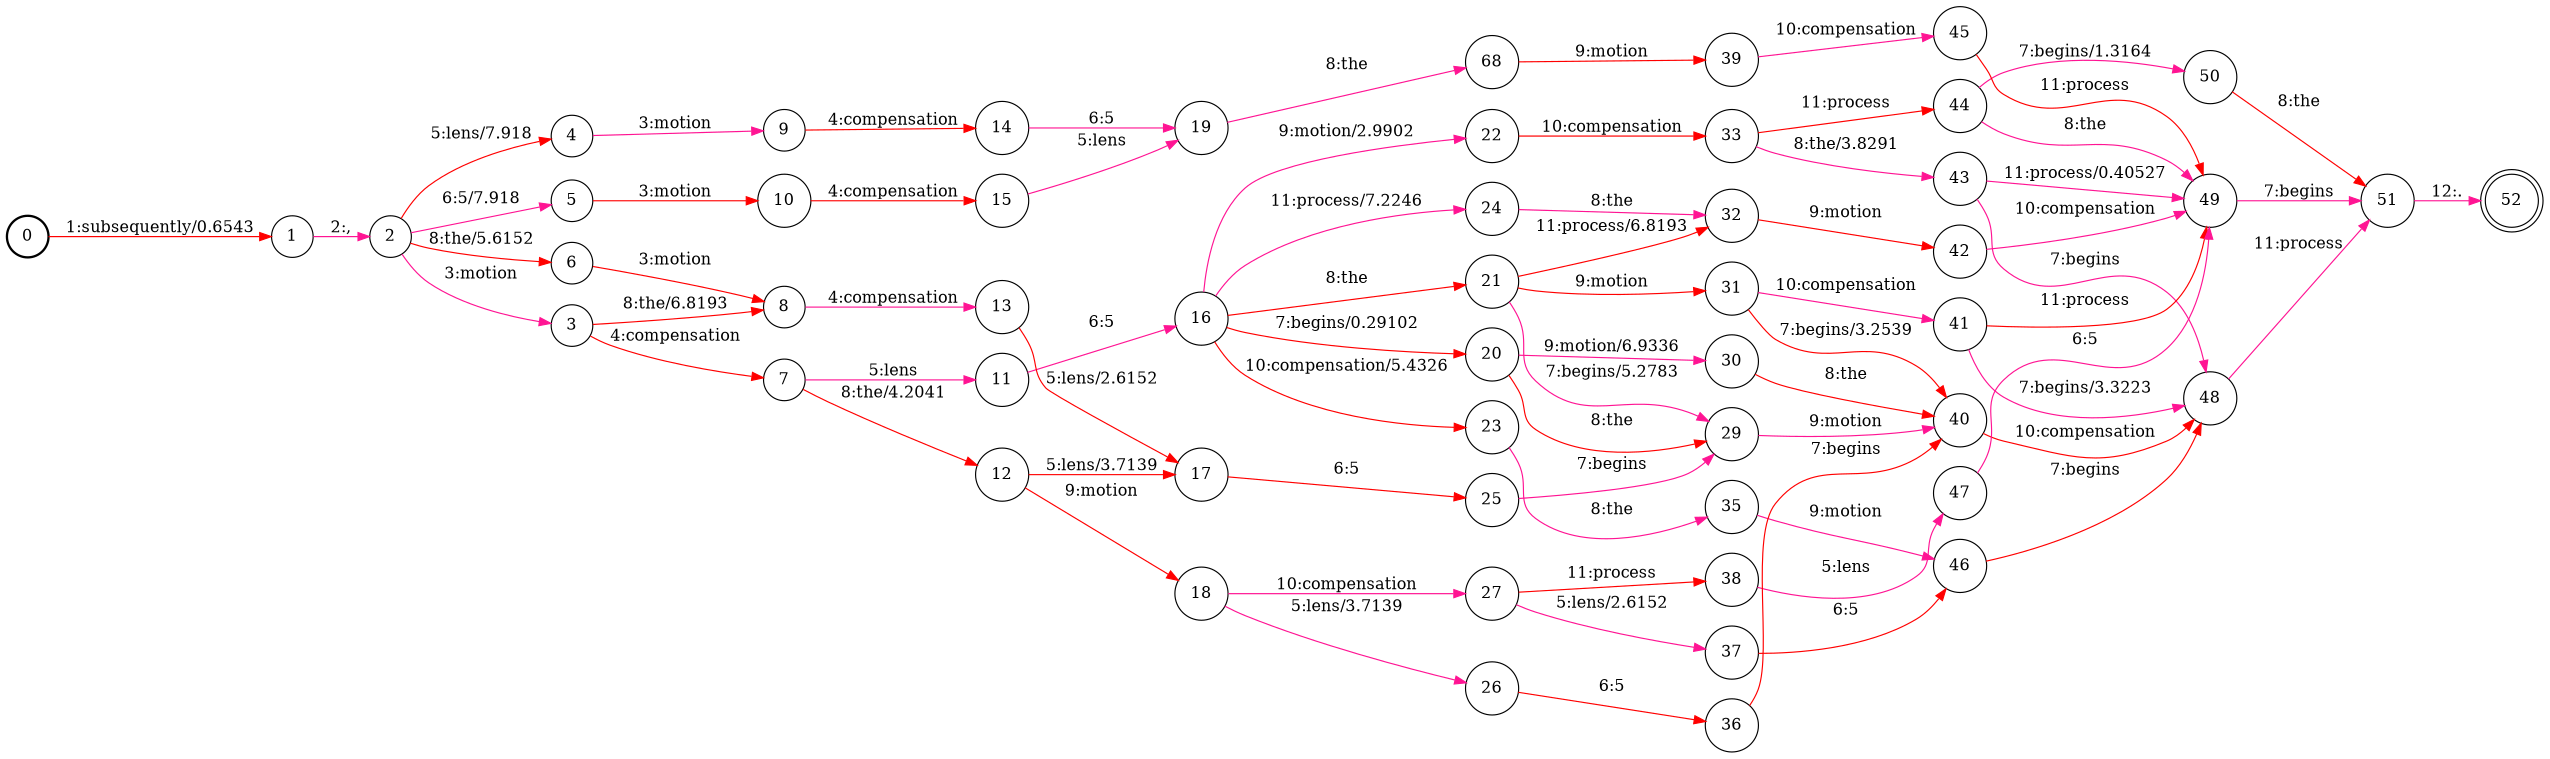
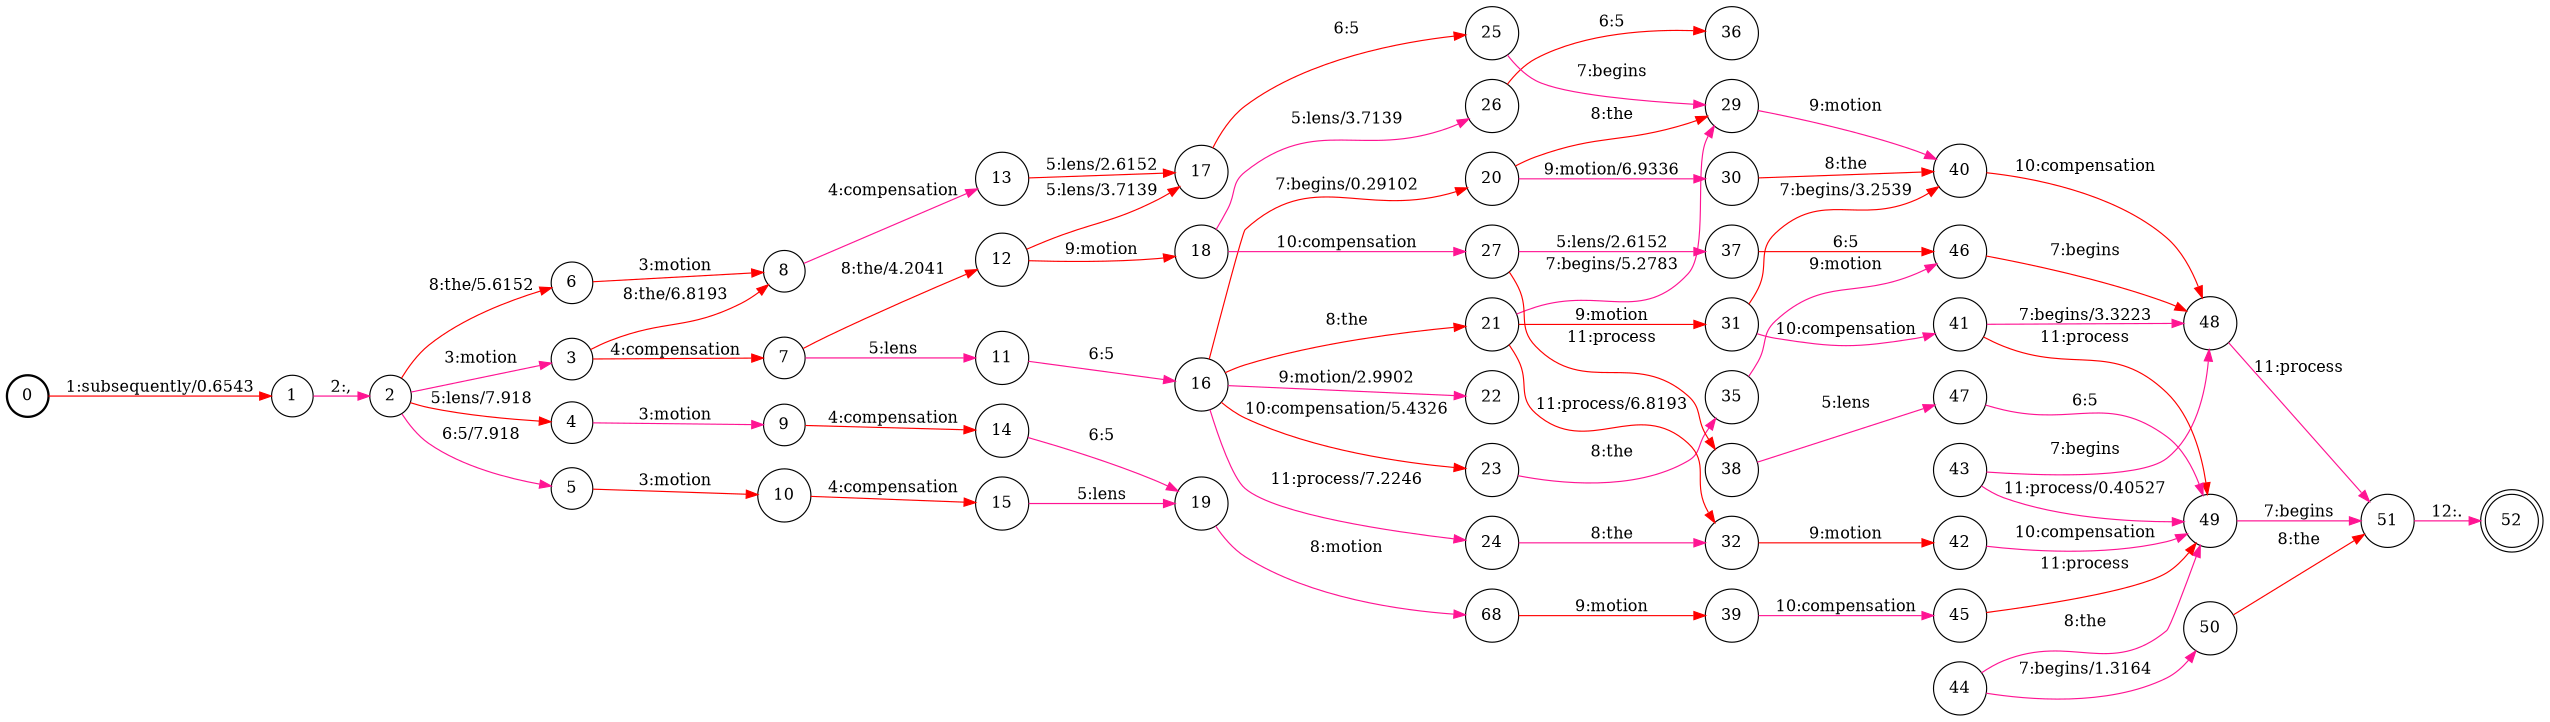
edge "19" -> "68": label "8:the" -> "8:motion"
node "33": removed
edge "36" -> "40": removed, label "7:begins"
